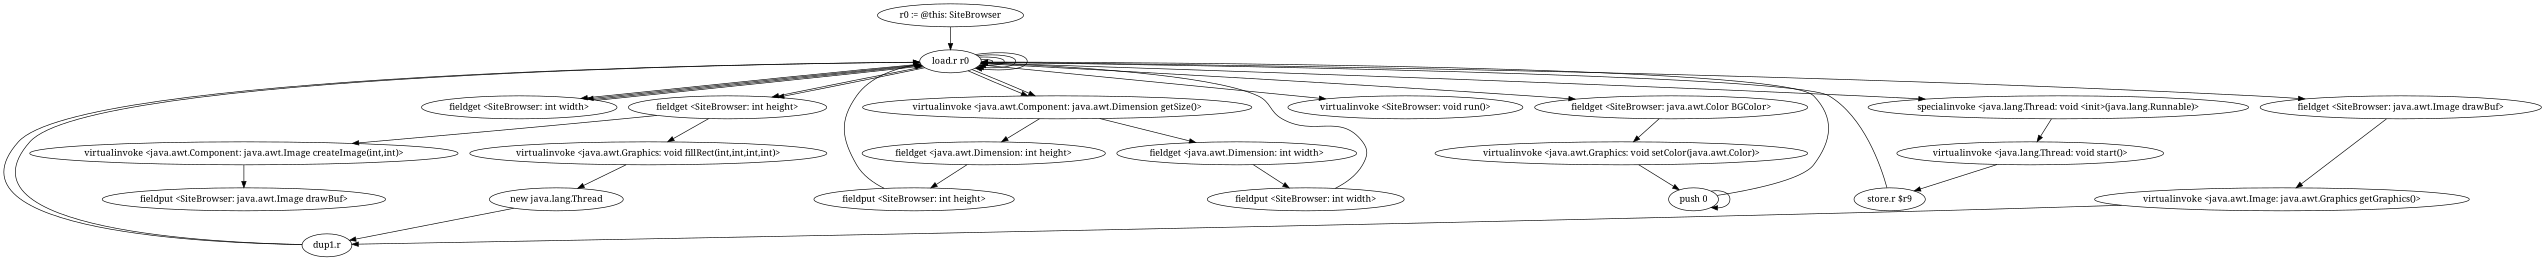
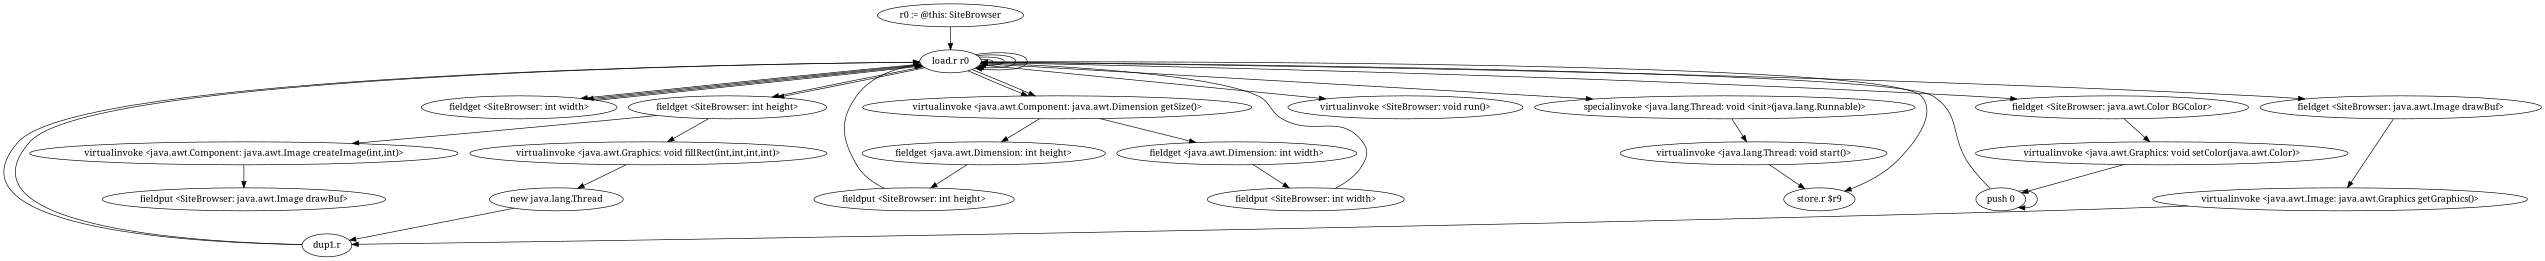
edge "store.r $r9" -> "load.r r0": reversed
